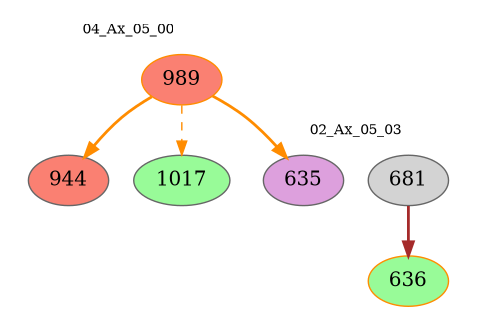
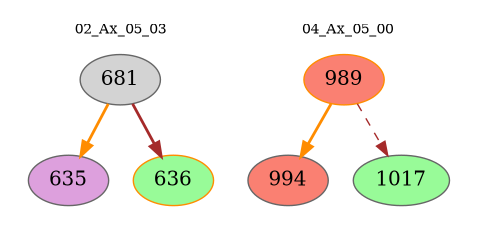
edge "989" -> "635": now "681" -> "635"
edge "989" -> "1017": color darkorange -> brown
node "944": label "944" -> "994"
